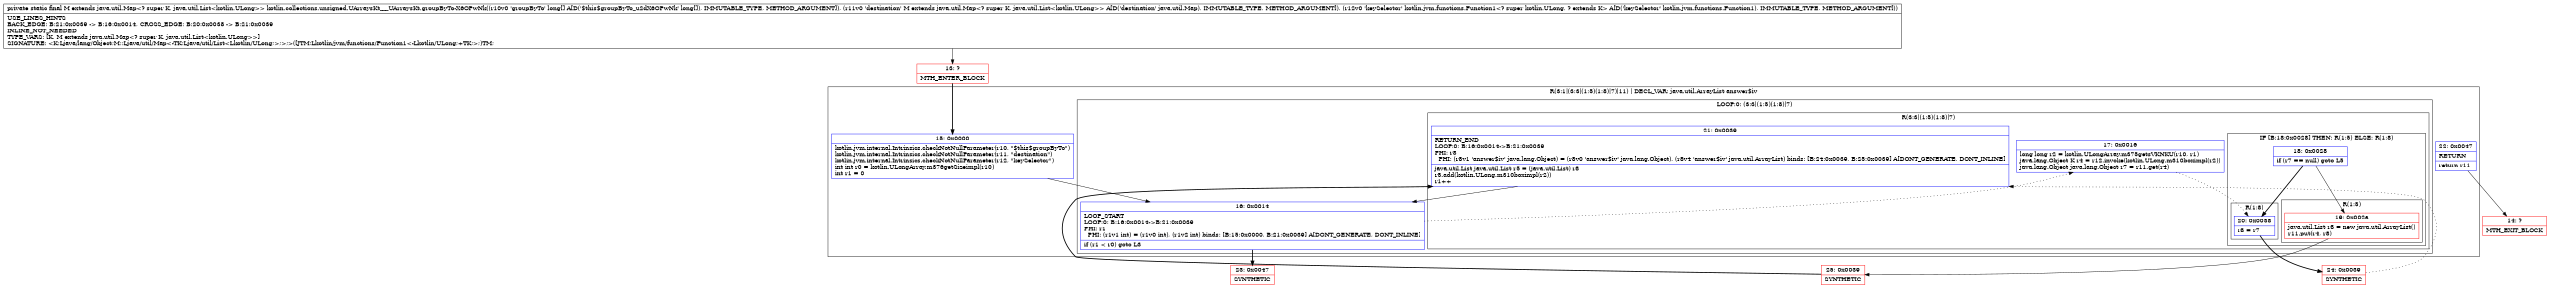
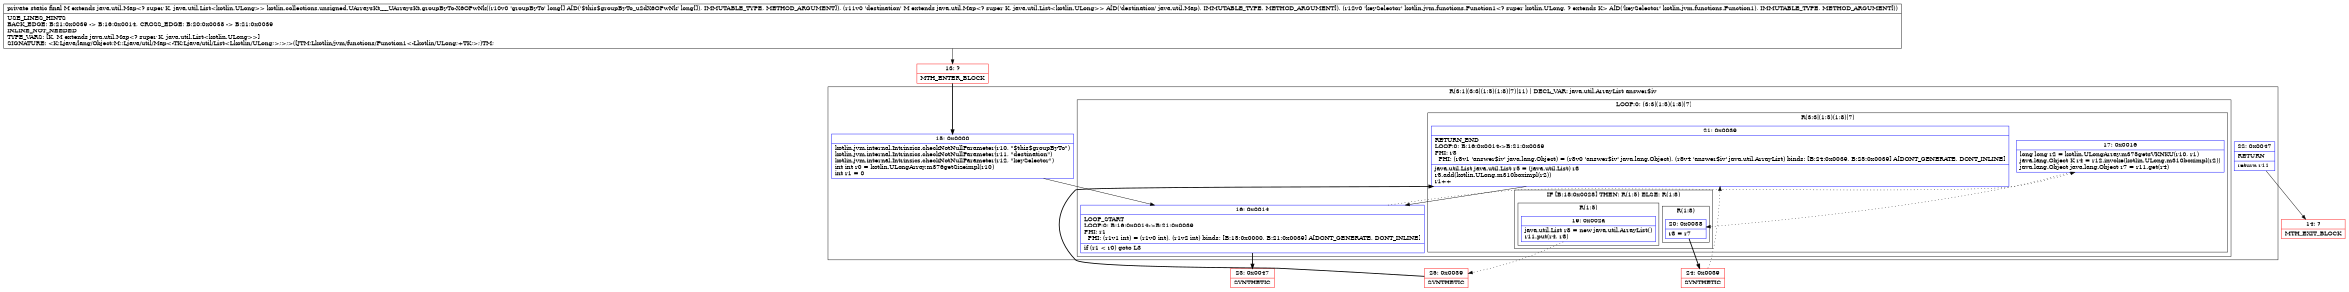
node "18: 0x0028": removed
node "19: 0x002a": color red -> blue
edge "19: 0x002a" -> "25: 0x0039": style solid -> dotted
